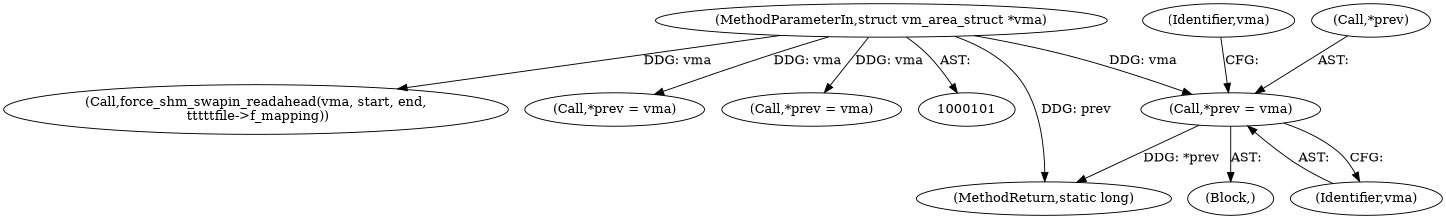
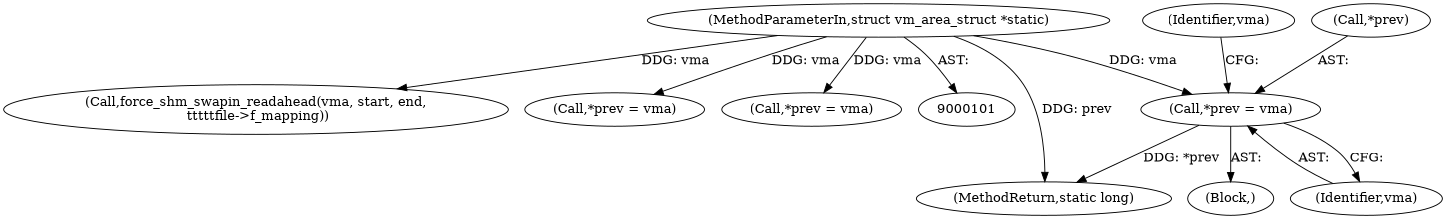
node "(MethodParameterIn,struct vm_area_struct *vma)": label "(MethodParameterIn,struct vm_area_struct *vma)" -> "(MethodParameterIn,struct vm_area_struct *static)"
node "1000101": label "1000101" -> "9000101"
